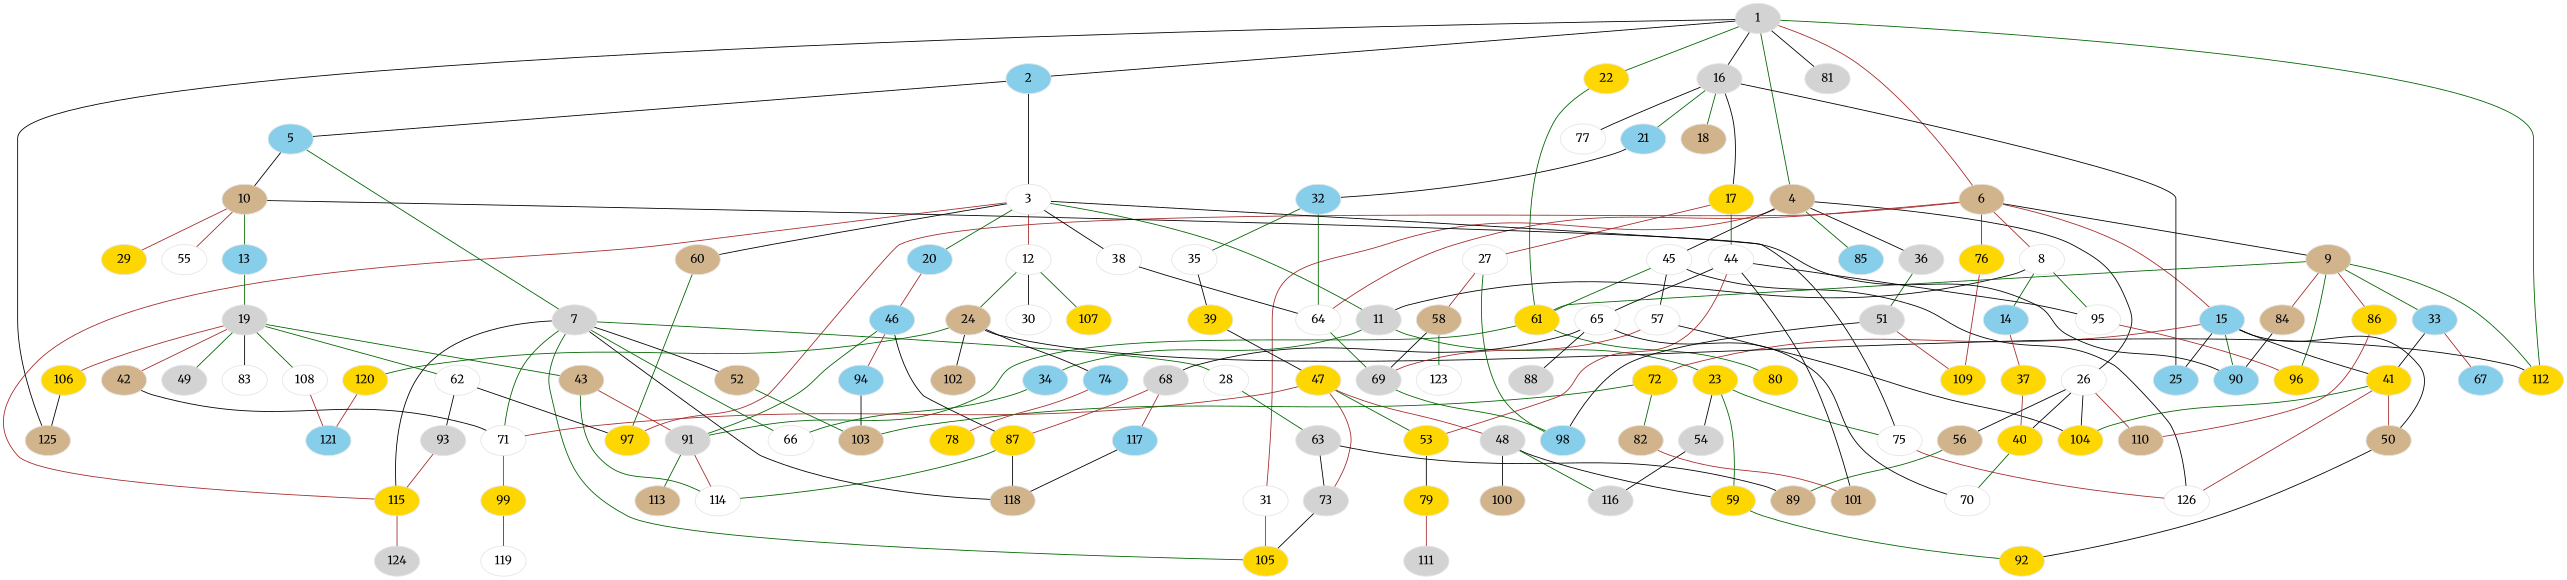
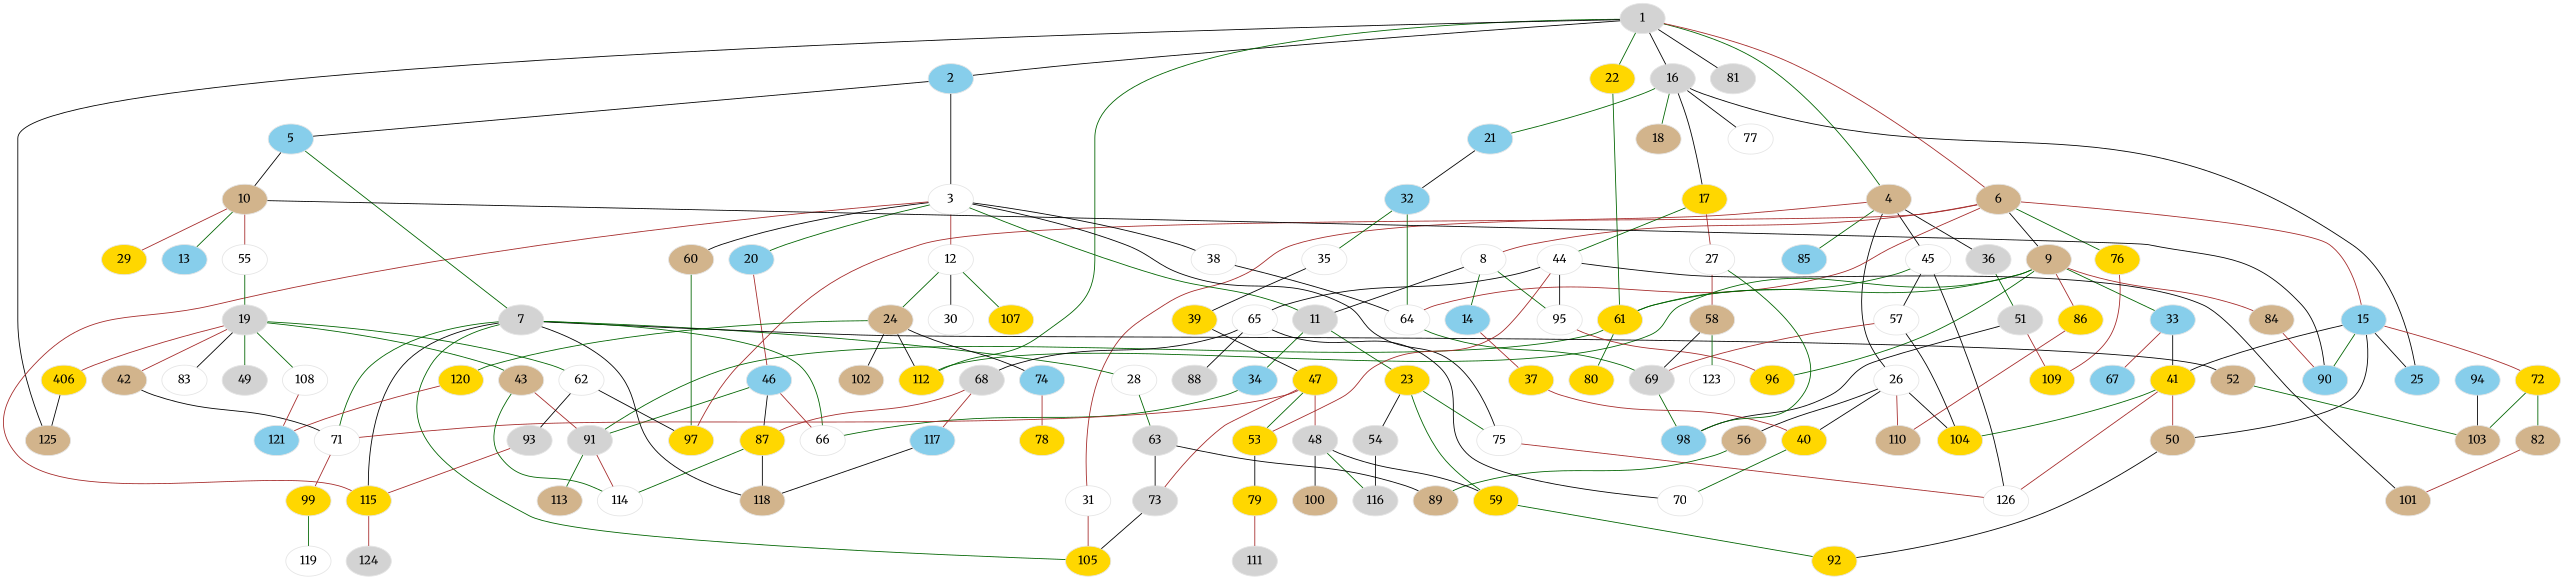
edge "13" -- "19": now "55" -- "19"
edge "46" -- "94": now "46" -- "66"
edge "84" -- "90": color black -> brown
node "106": label "106" -> "406"
